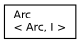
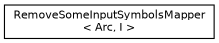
node "Arc < Arc, I >": label "Arc < Arc, I >" -> "RemoveSomeInputSymbolsMapper < Arc, I >"
